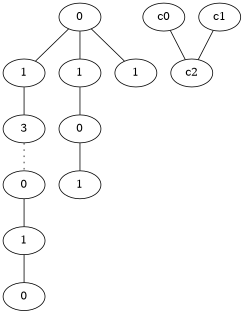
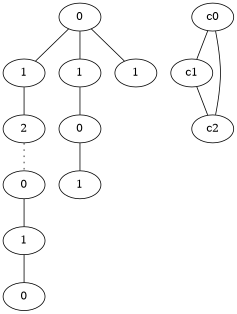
edge "c0" -- "c1": added
node "3": label "3" -> "2"
